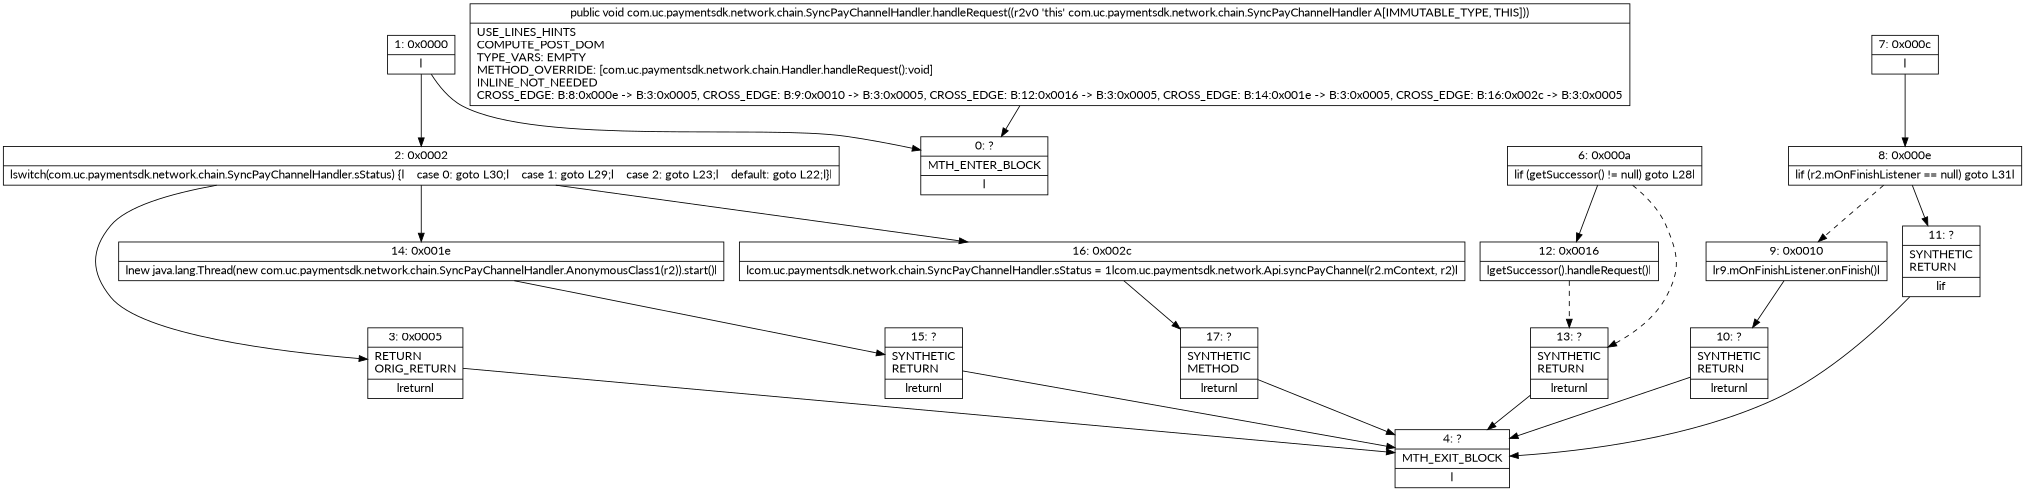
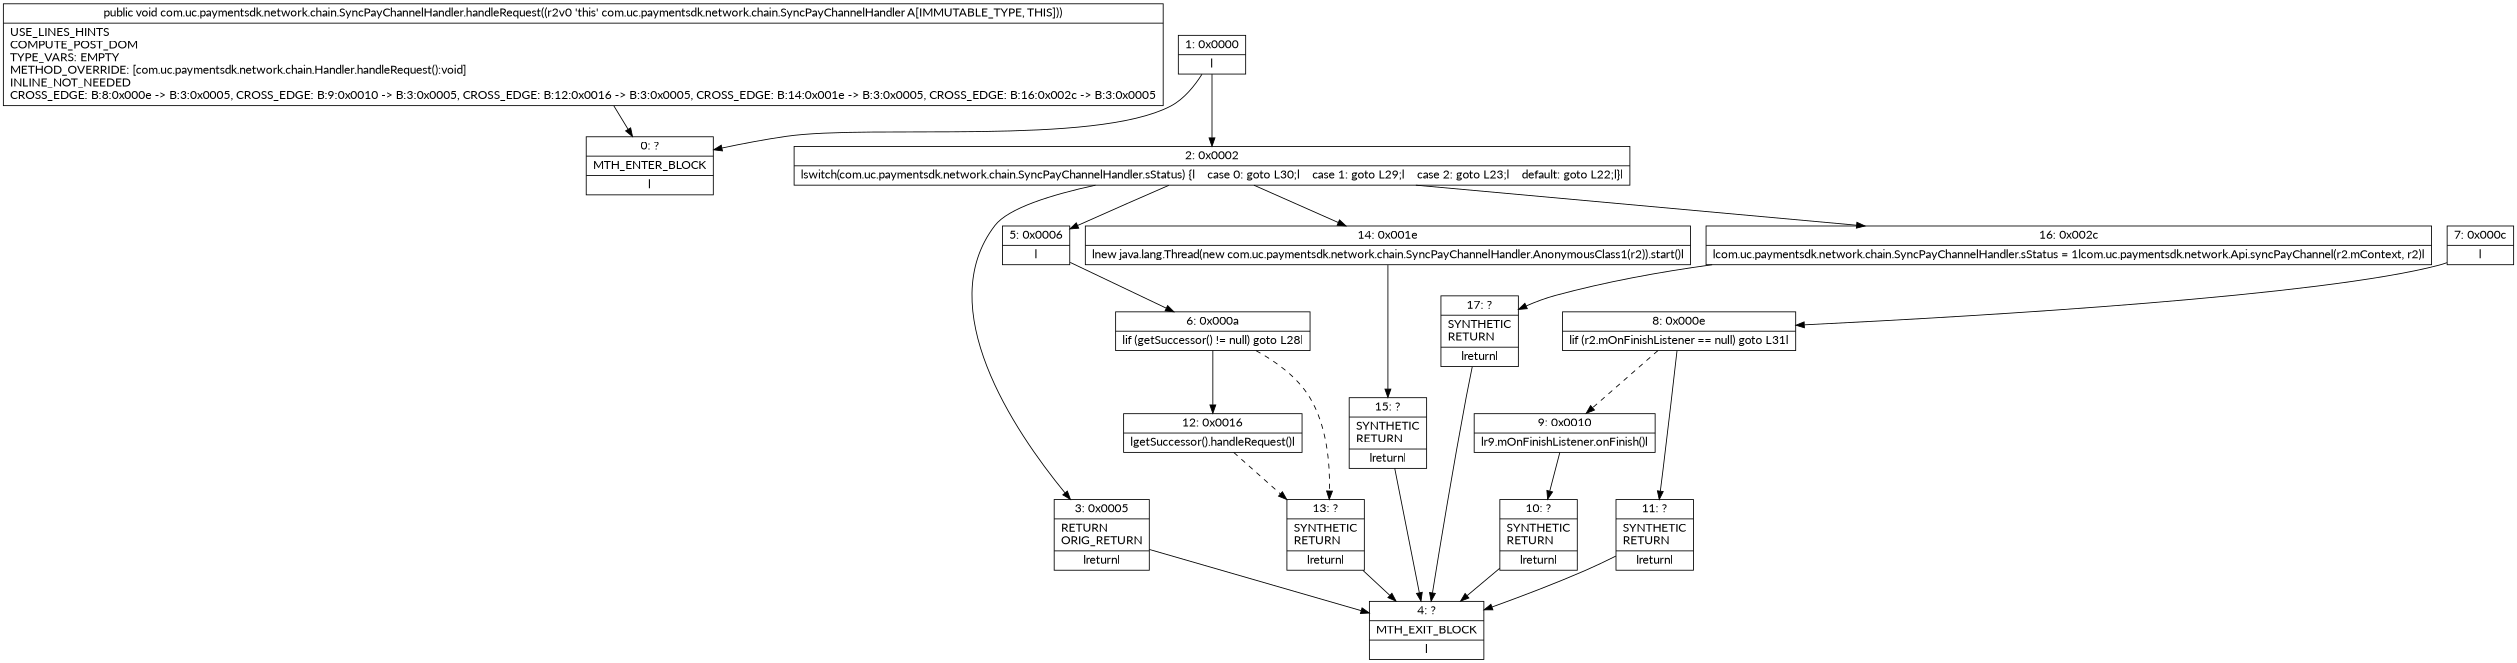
node "5: 0x0006": added
node "11: ?": text "lif" -> "lreturnl"
node "17: ?": text "METHOD" -> "RETURN"
